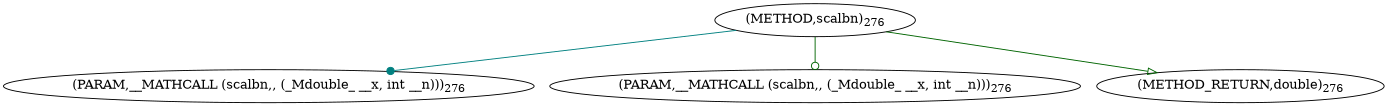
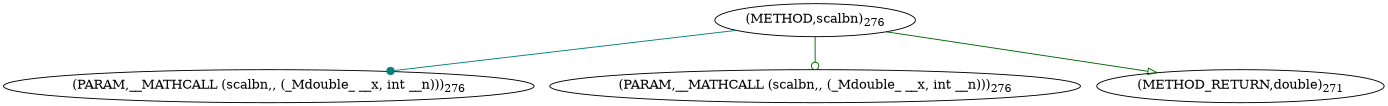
node "(METHOD_RETURN,double)": text "276" -> "271"
